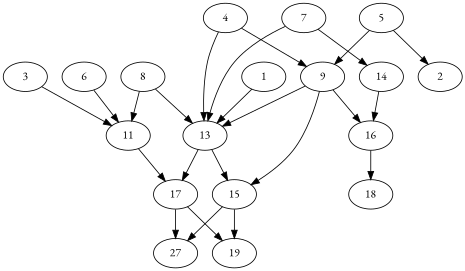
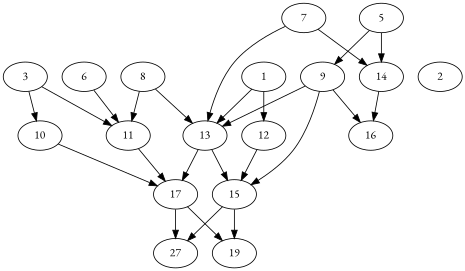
node "4": removed
edge "5" -> "2": now "5" -> "14"
node "10": added
node "12": added
node "18": removed
